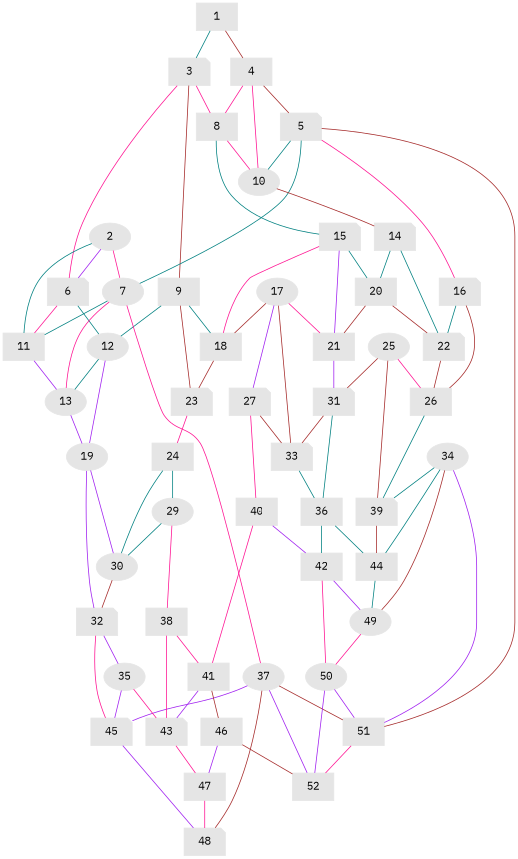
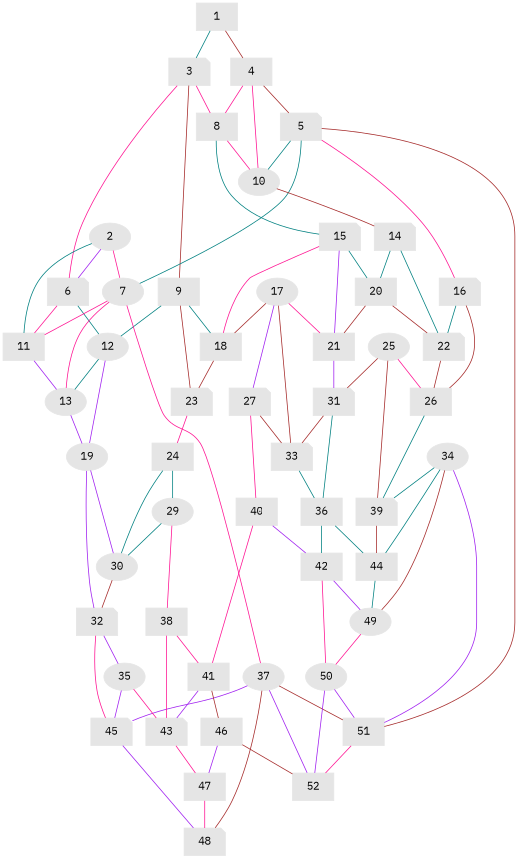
edge "7" -- "11": color teal -> deeppink
